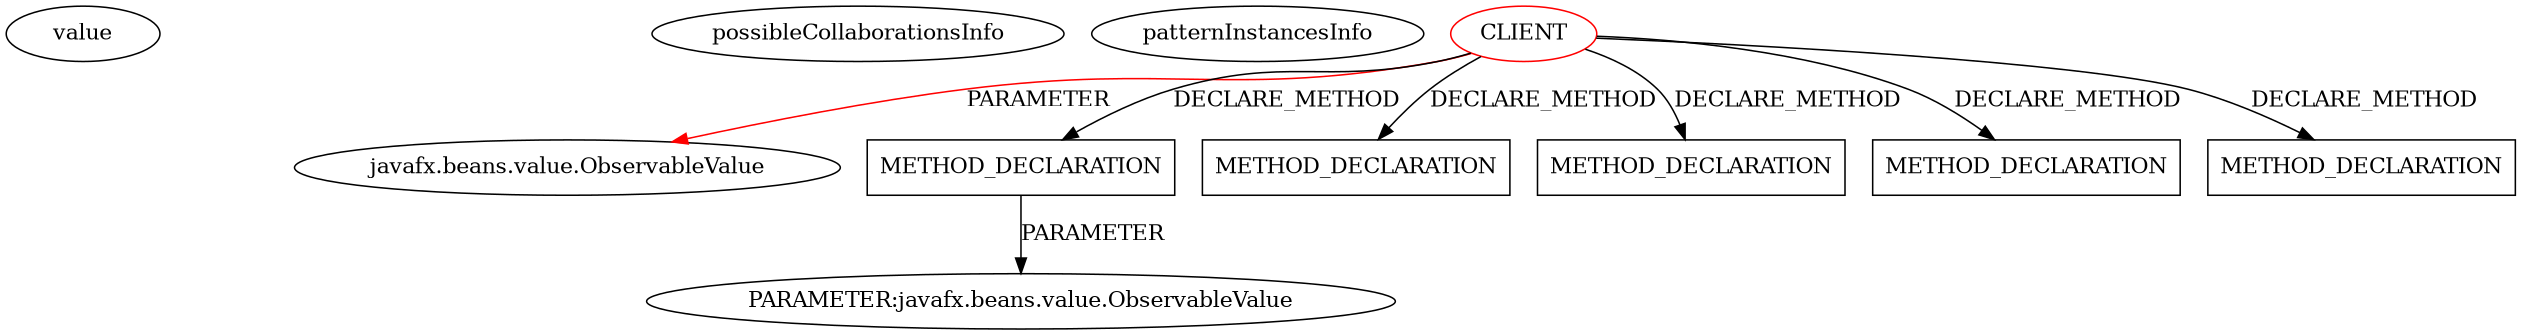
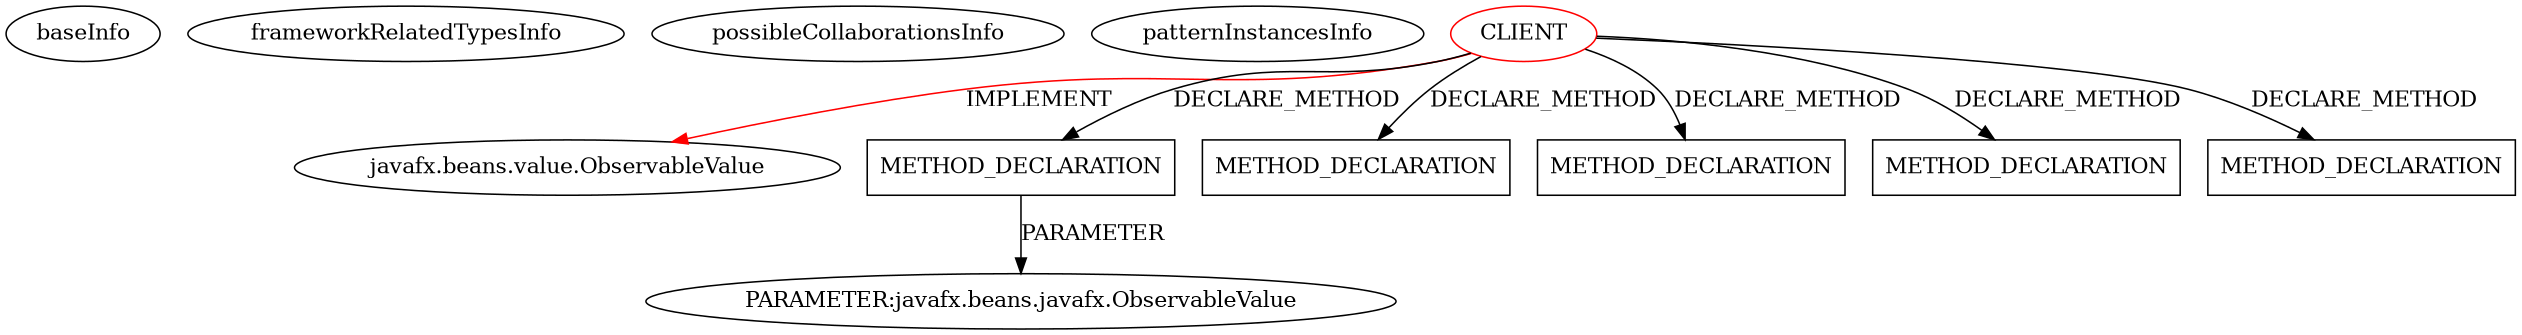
node "value": label "value" -> "baseInfo"
node "frameworkRelatedTypesInfo": added
edge "CLIENT" -> "javafx.beans.value.ObservableValue": label "PARAMETER" -> "IMPLEMENT"
node "PARAMETER:javafx.beans.value.ObservableValue": label "PARAMETER:javafx.beans.value.ObservableValue" -> "PARAMETER:javafx.beans.javafx.ObservableValue"
